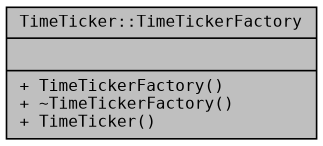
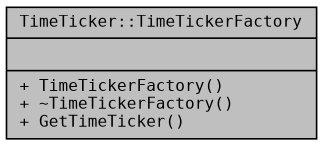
node "TimeTicker::TimeTickerFactory": text "+ TimeTicker()" -> "+ GetTimeTicker()"
